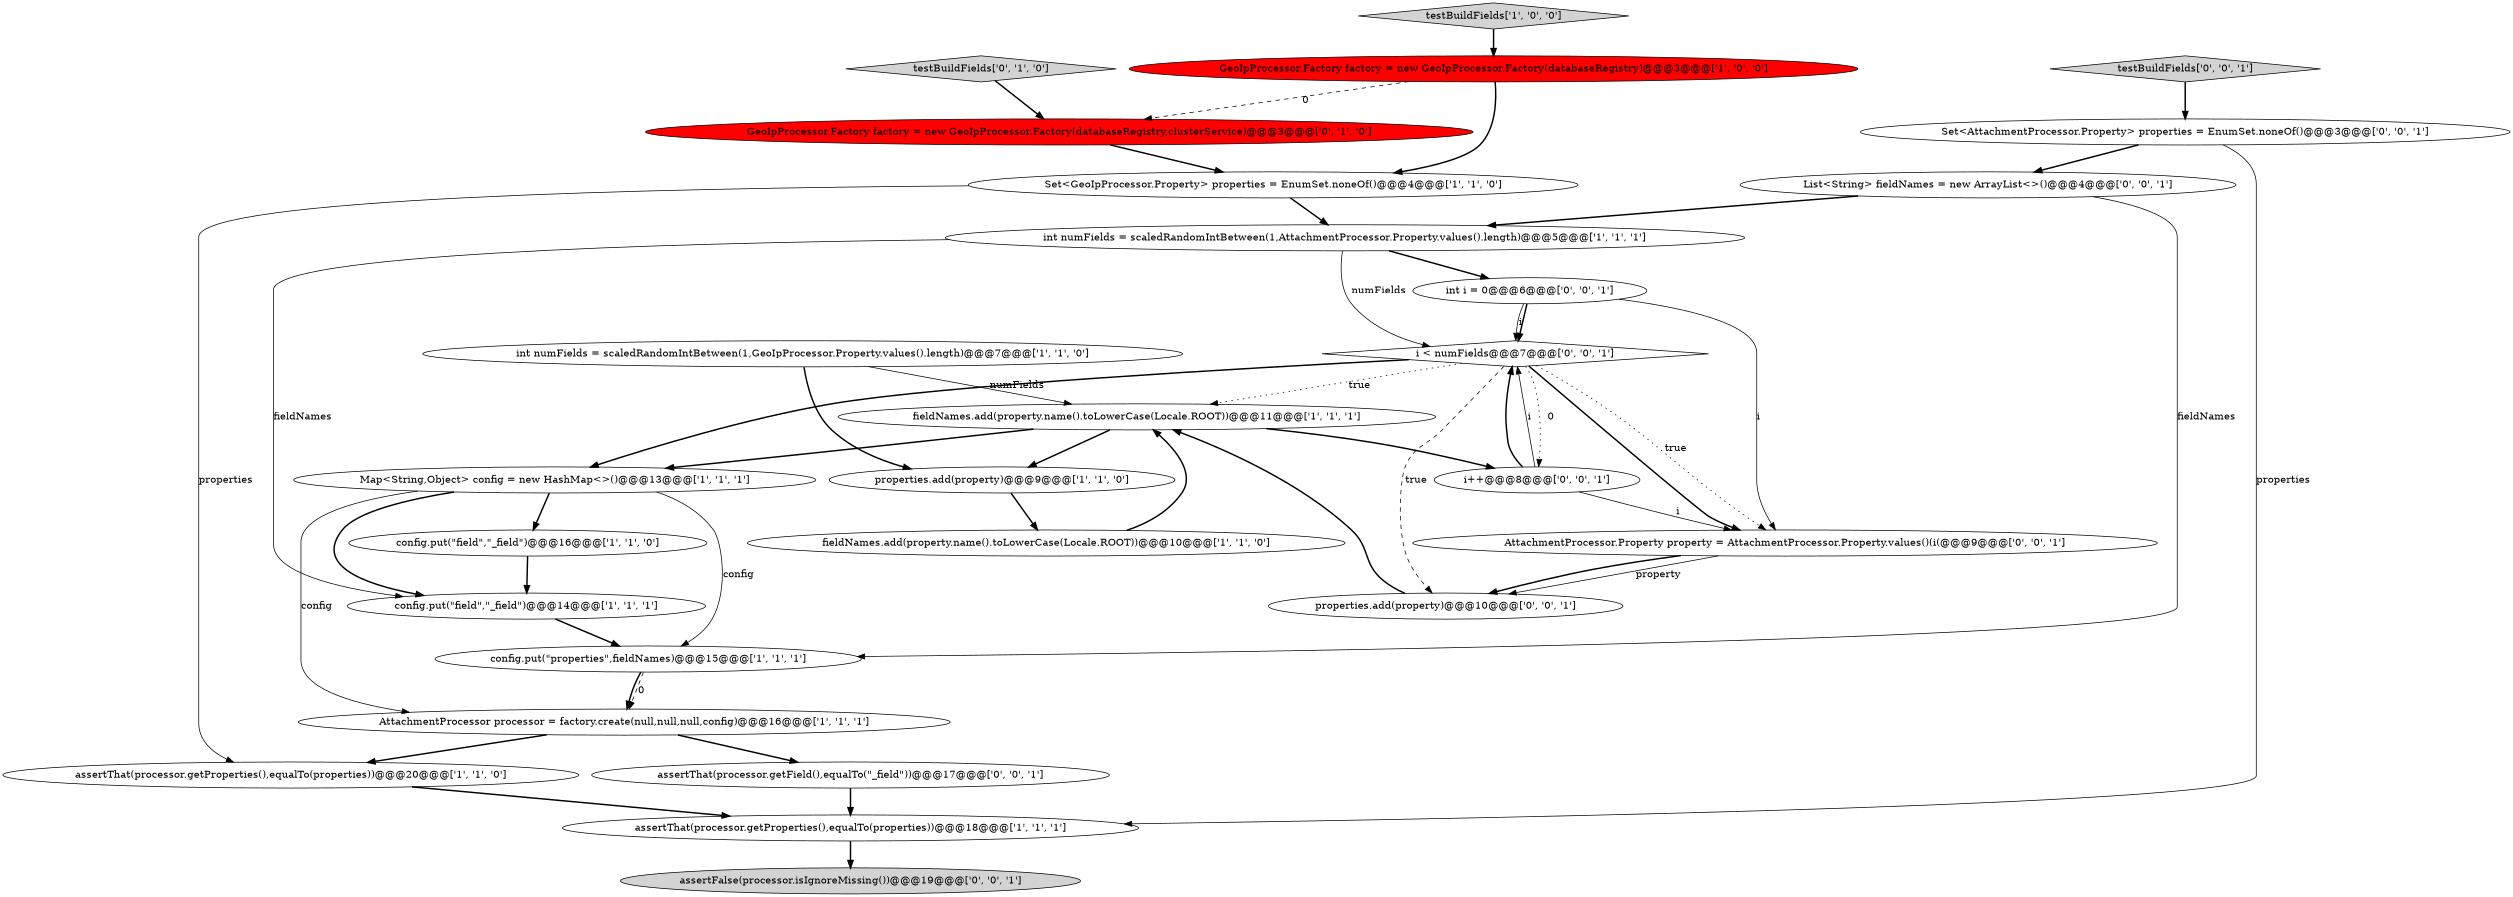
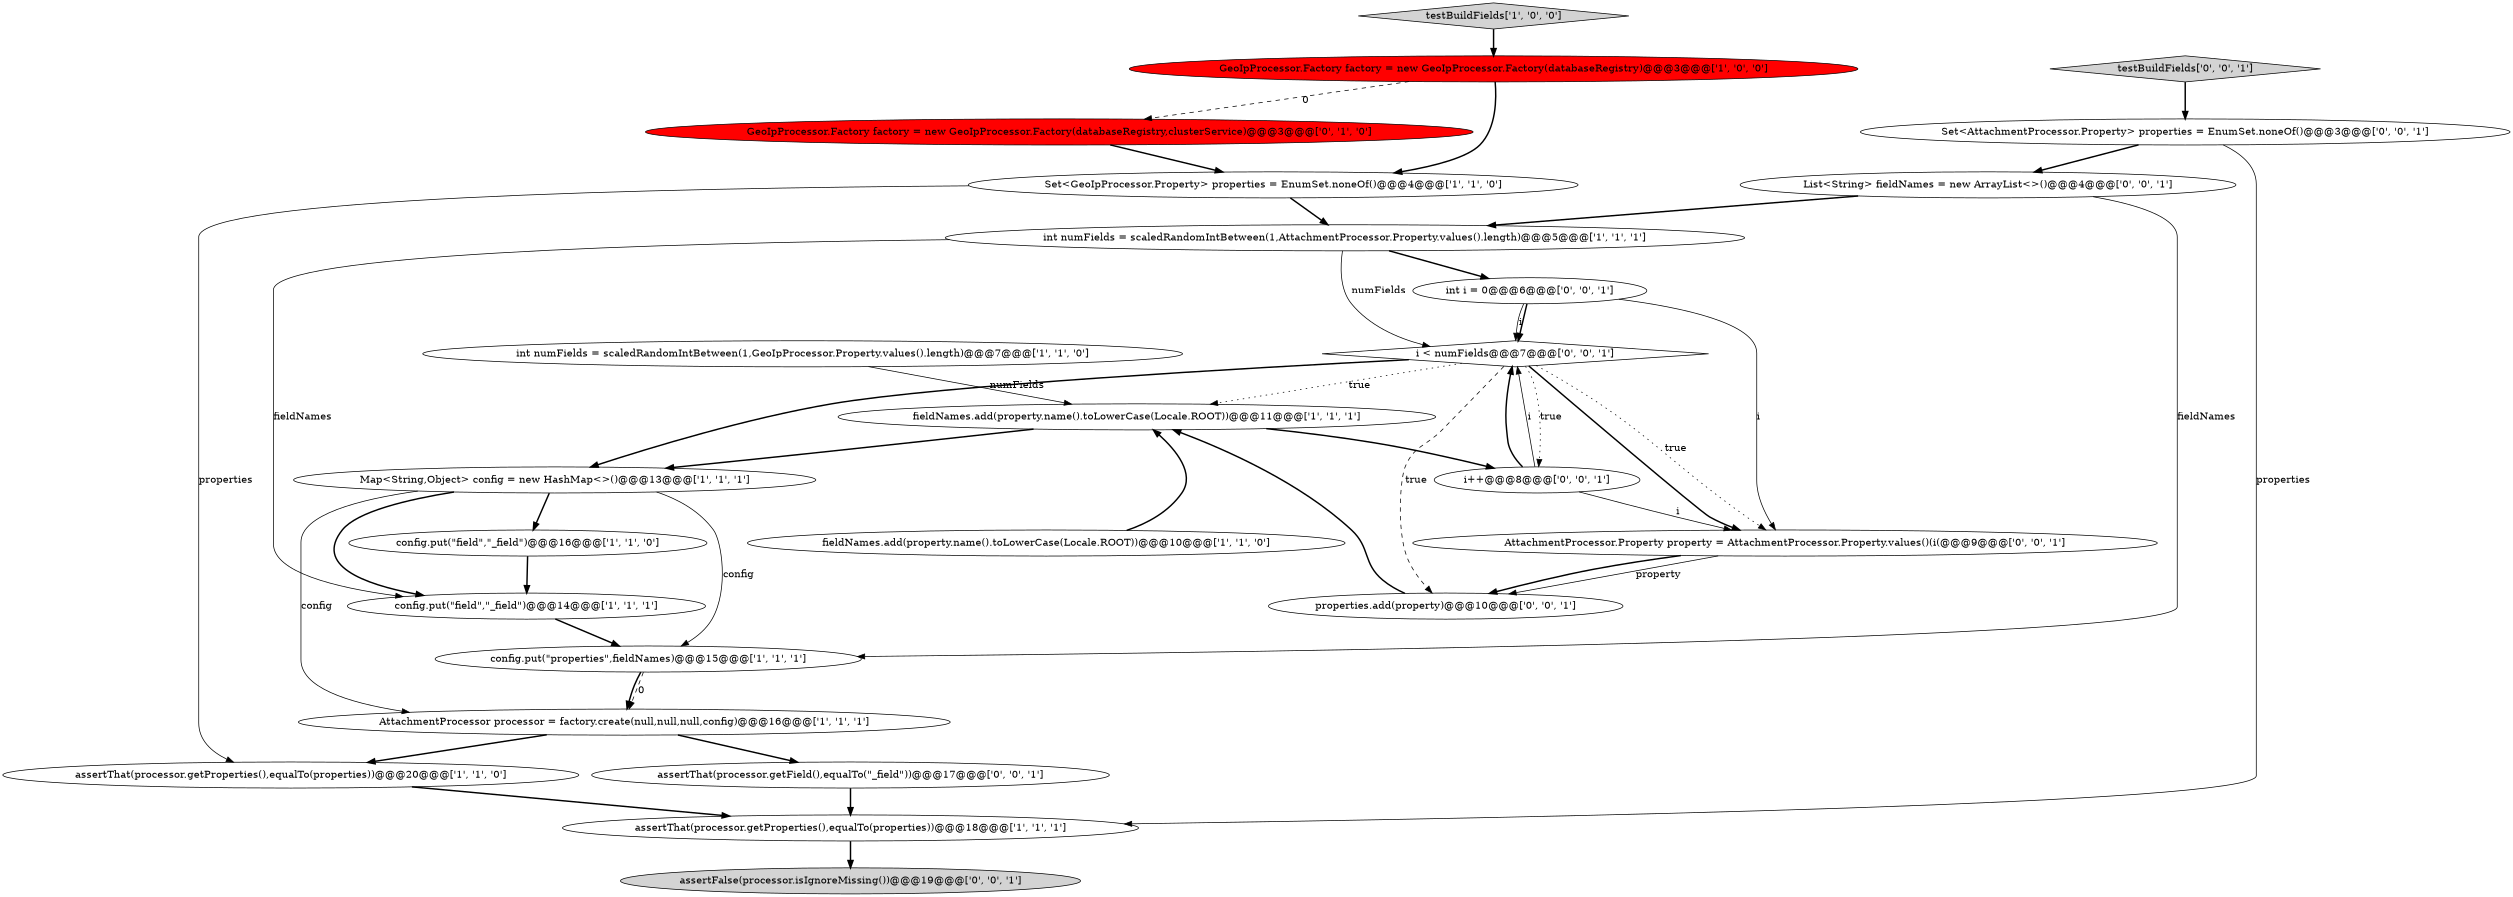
node "testBuildFields['0', '1', '0']": removed
edge "i < numFields@@@7@@@['0', '0', '1']" -> "i++@@@8@@@['0', '0', '1']": label "0" -> "true"
node "properties.add(property)@@@9@@@['1', '1', '0']": removed
